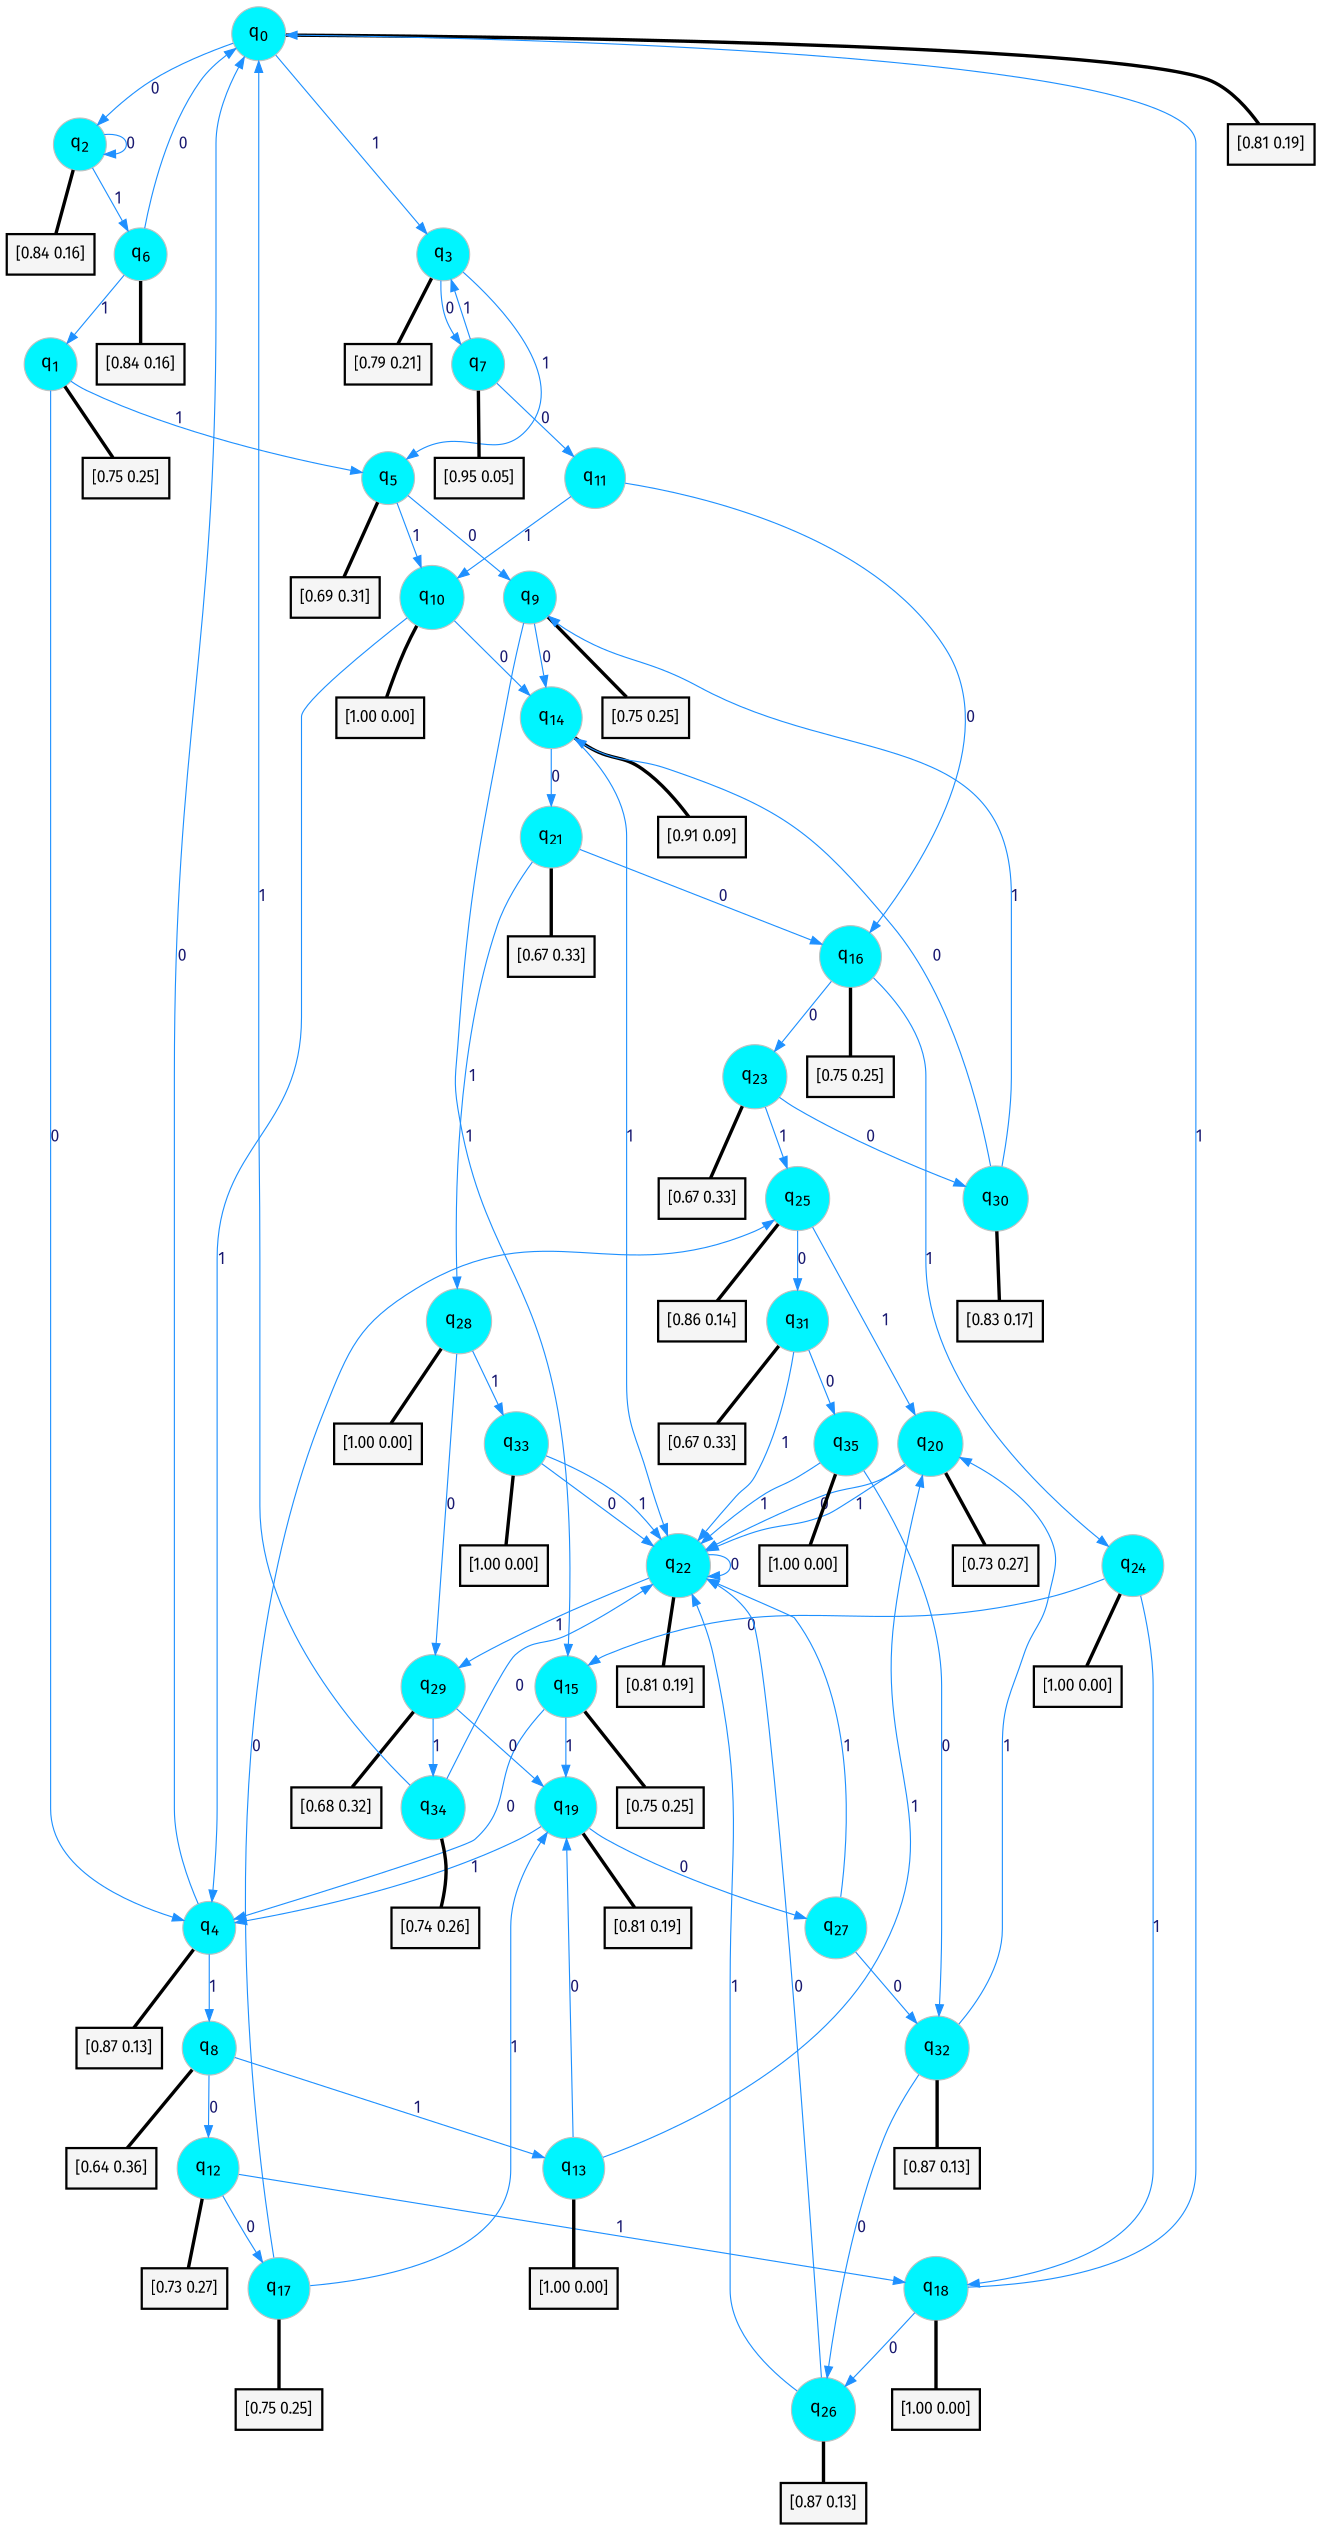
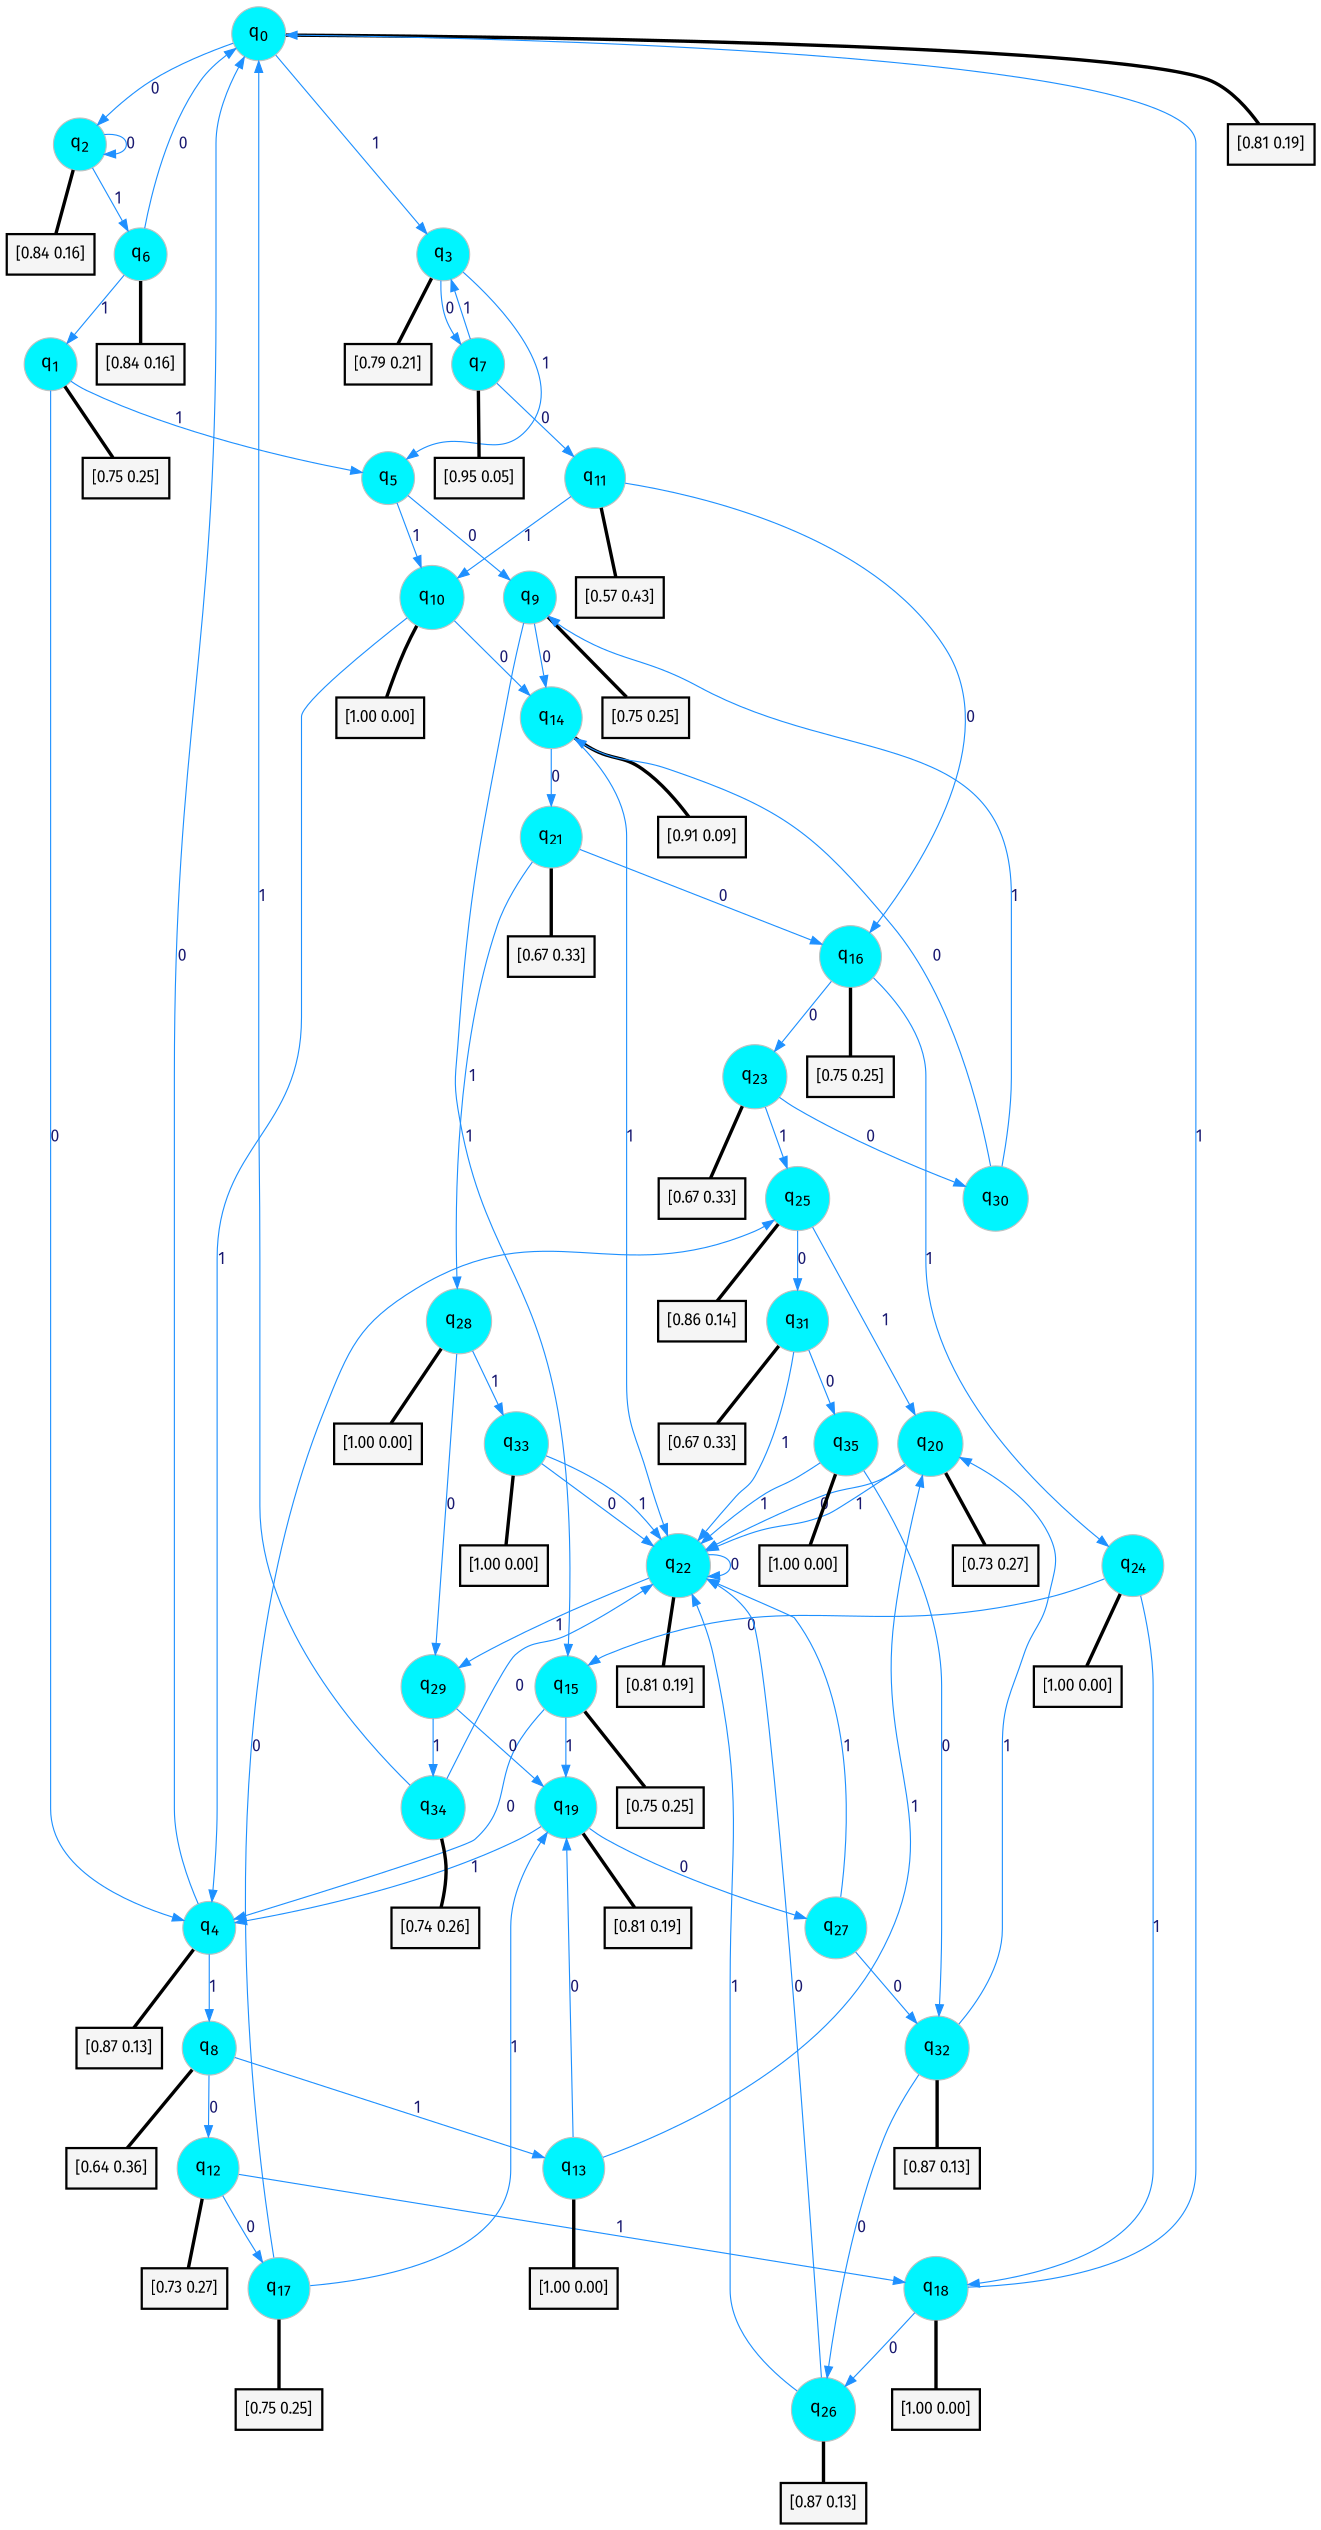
node "[0.69 0.31]": removed
node "[0.57 0.43]": added
node "[0.83 0.17]": removed
node "[0.68 0.32]": removed
